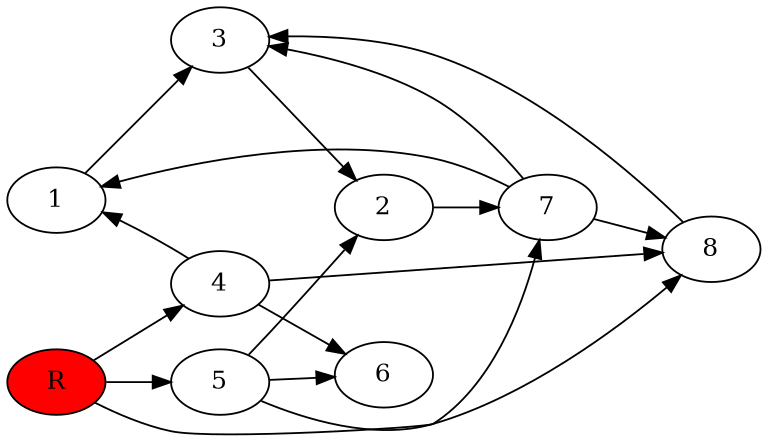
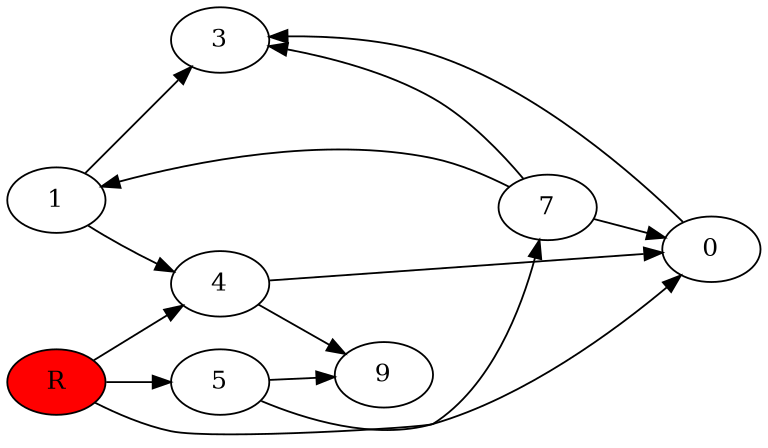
node "2": removed
edge "4" -> "1": reversed
node "8": label "8" -> "0"
node "6": label "6" -> "9"
